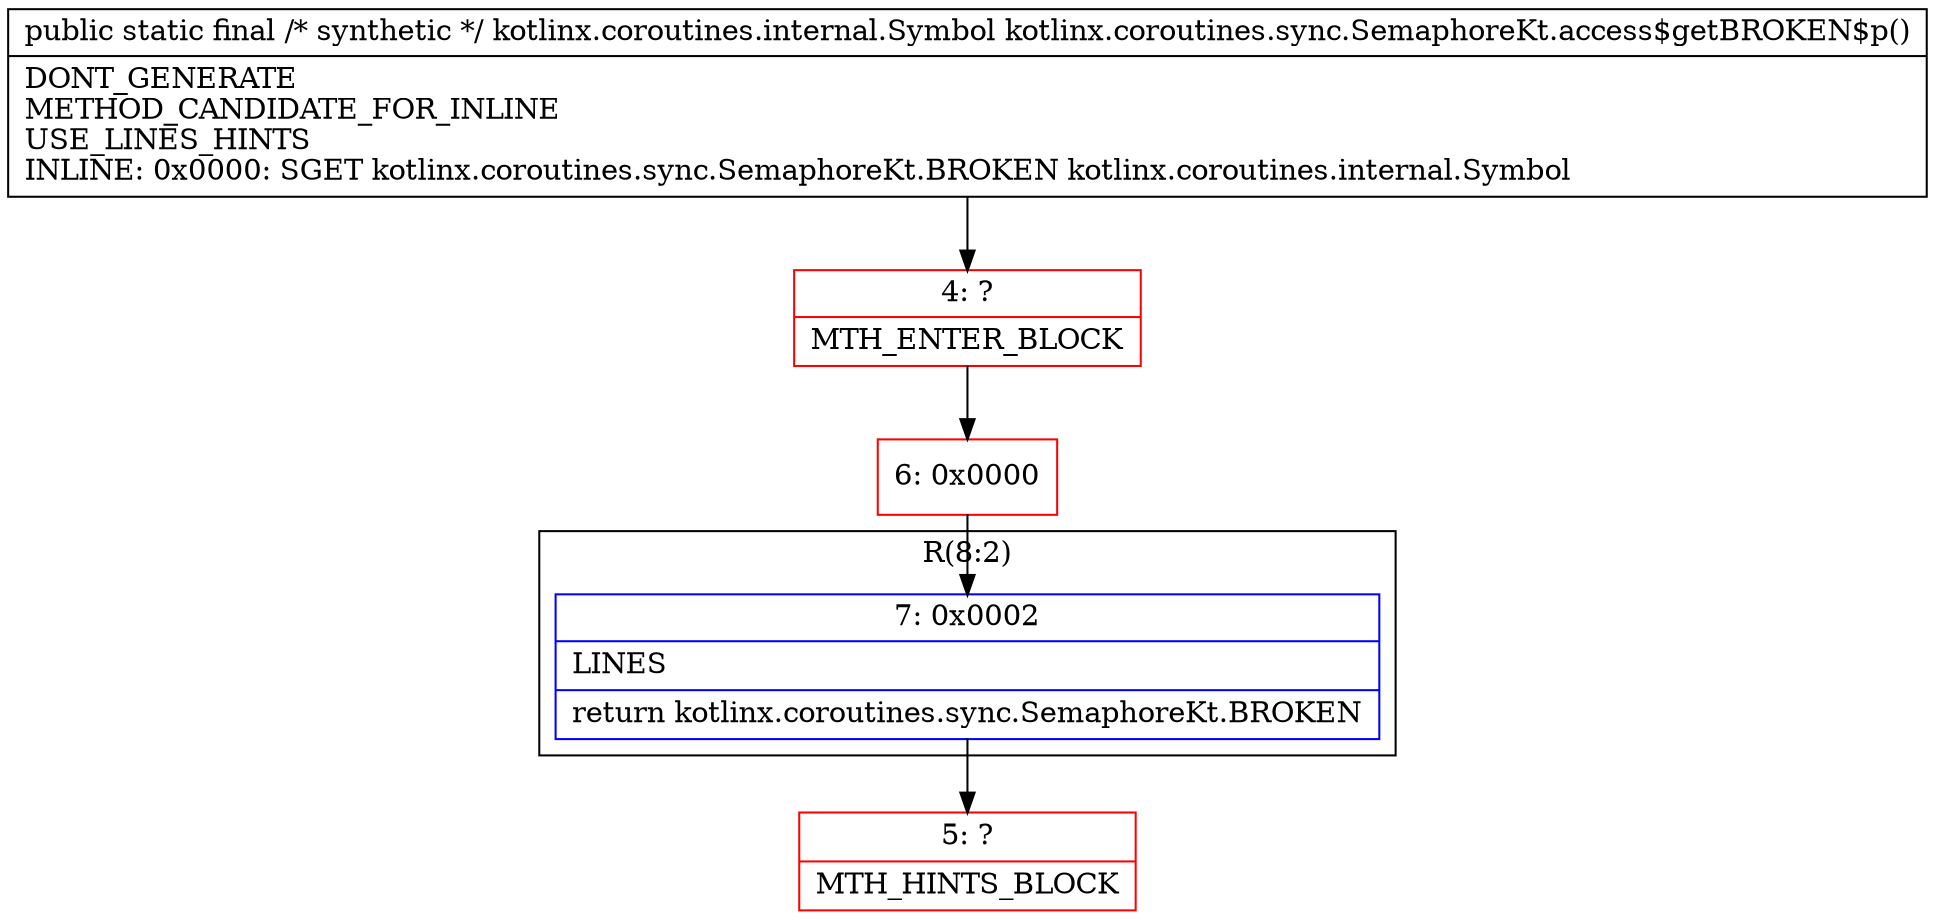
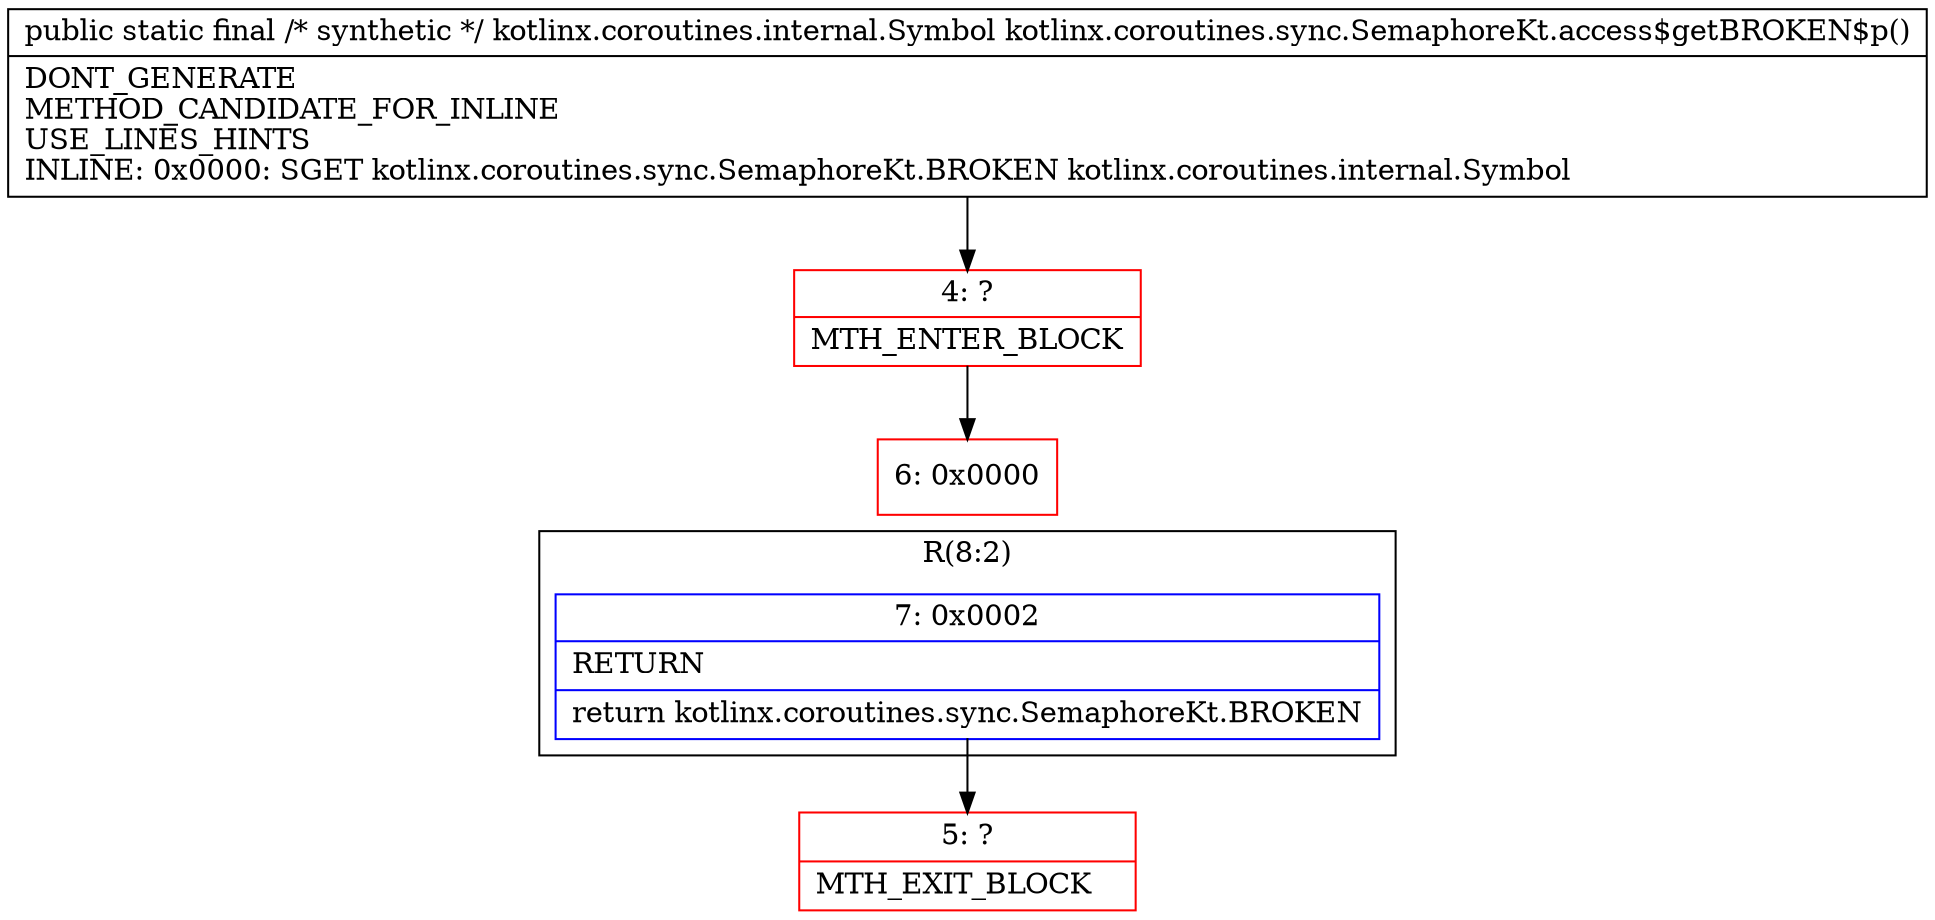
edge "6: 0x0000" -> "7: 0x0002": removed
node "7: 0x0002": text "LINES" -> "RETURN"
node "5: ?": text "MTH_HINTS_BLOCK" -> "MTH_EXIT_BLOCK"
